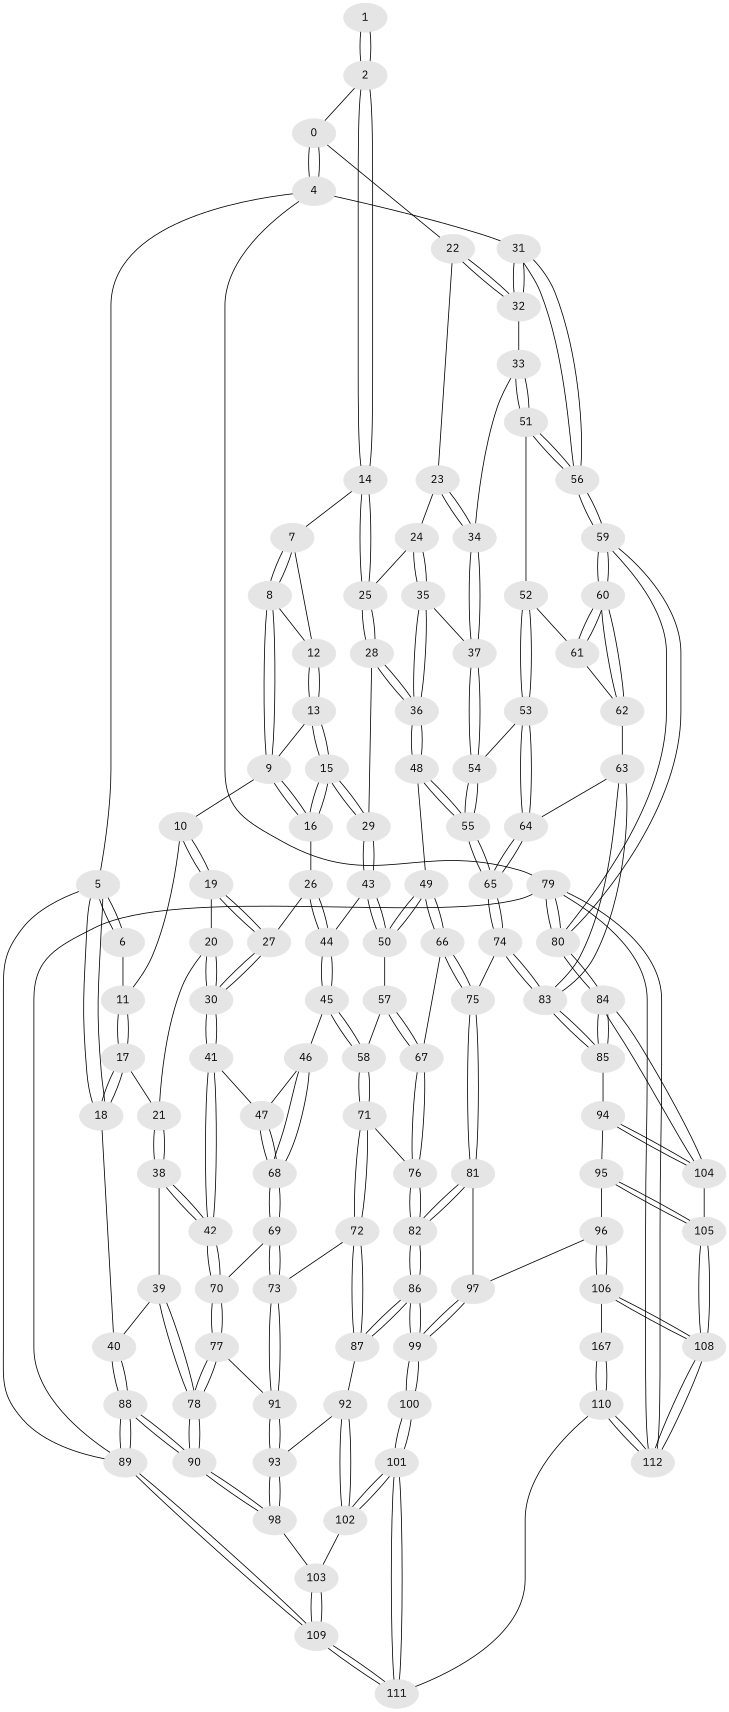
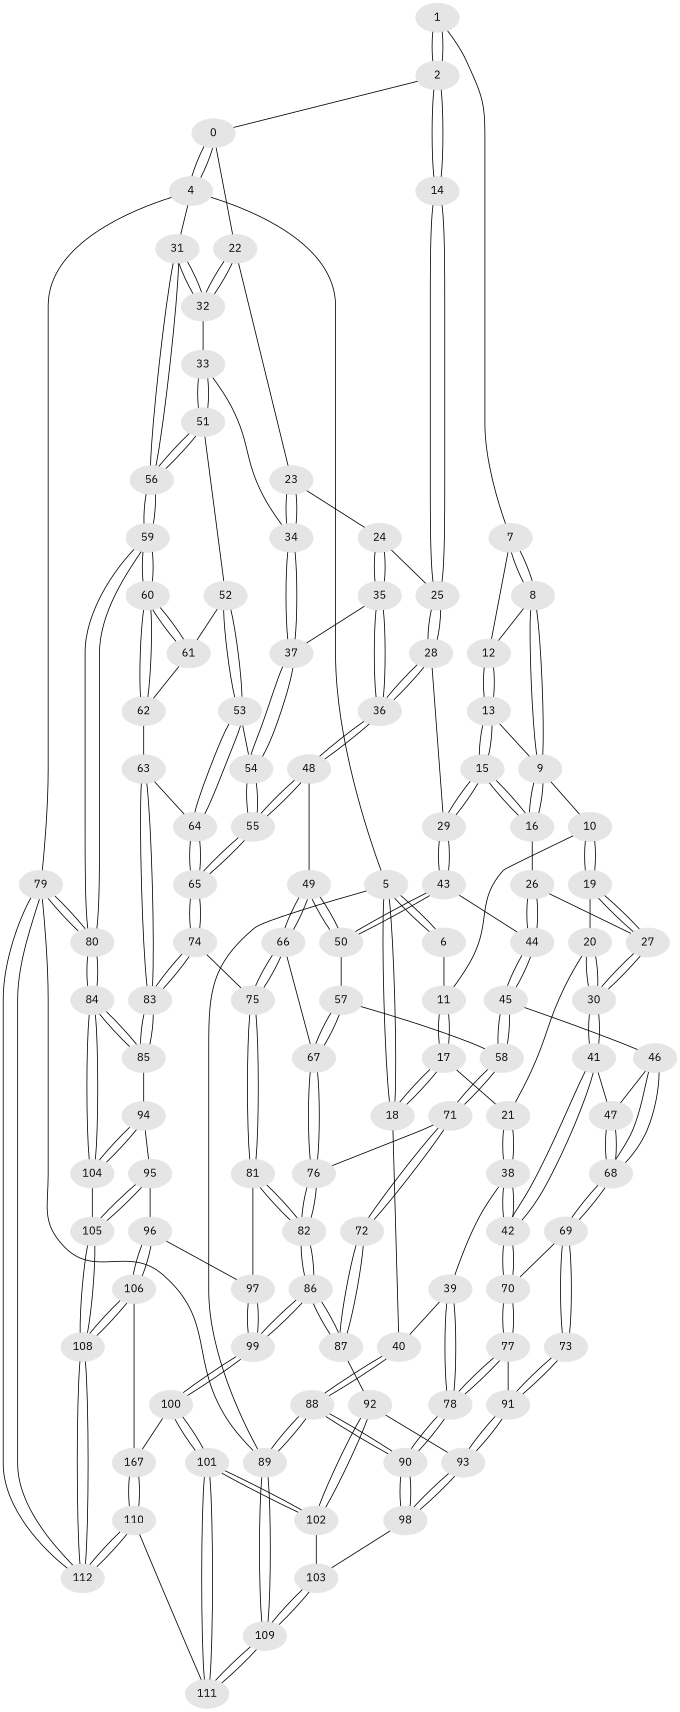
edge "14" -- "7": now "1" -- "7"
edge "72" -- "73": removed
edge "100" -- "167": added
